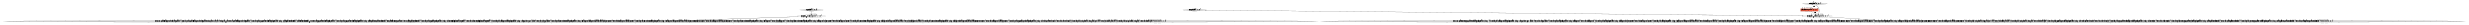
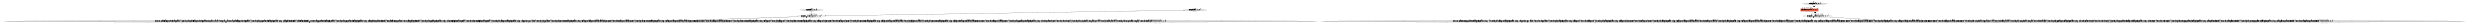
edge "storingStatIn['0', '0', '1']" -> "storingStat = stat@@@3@@@['0', '0', '1']": removed
edge "compressed['0', '1', '0']" -> "storingStat = stat@@@3@@@['0', '0', '1']": now "compressed['0', '1', '0']" -> "compress = true@@@3@@@['1', '1', '0']"
